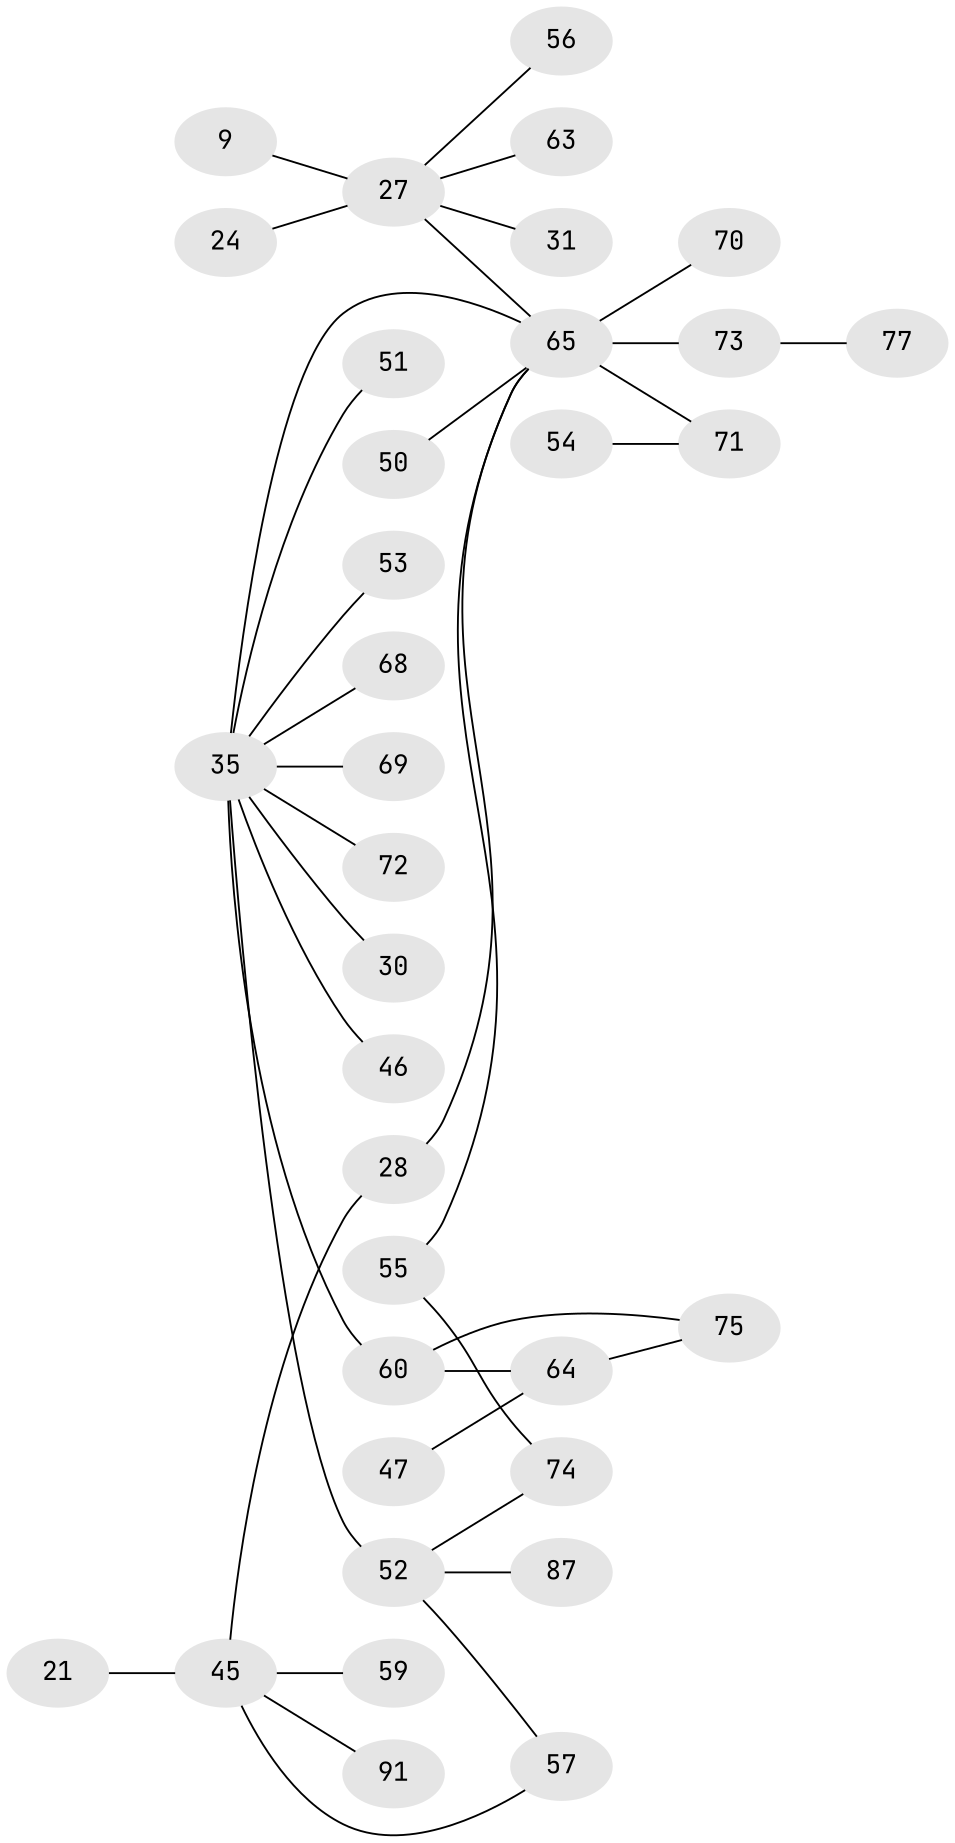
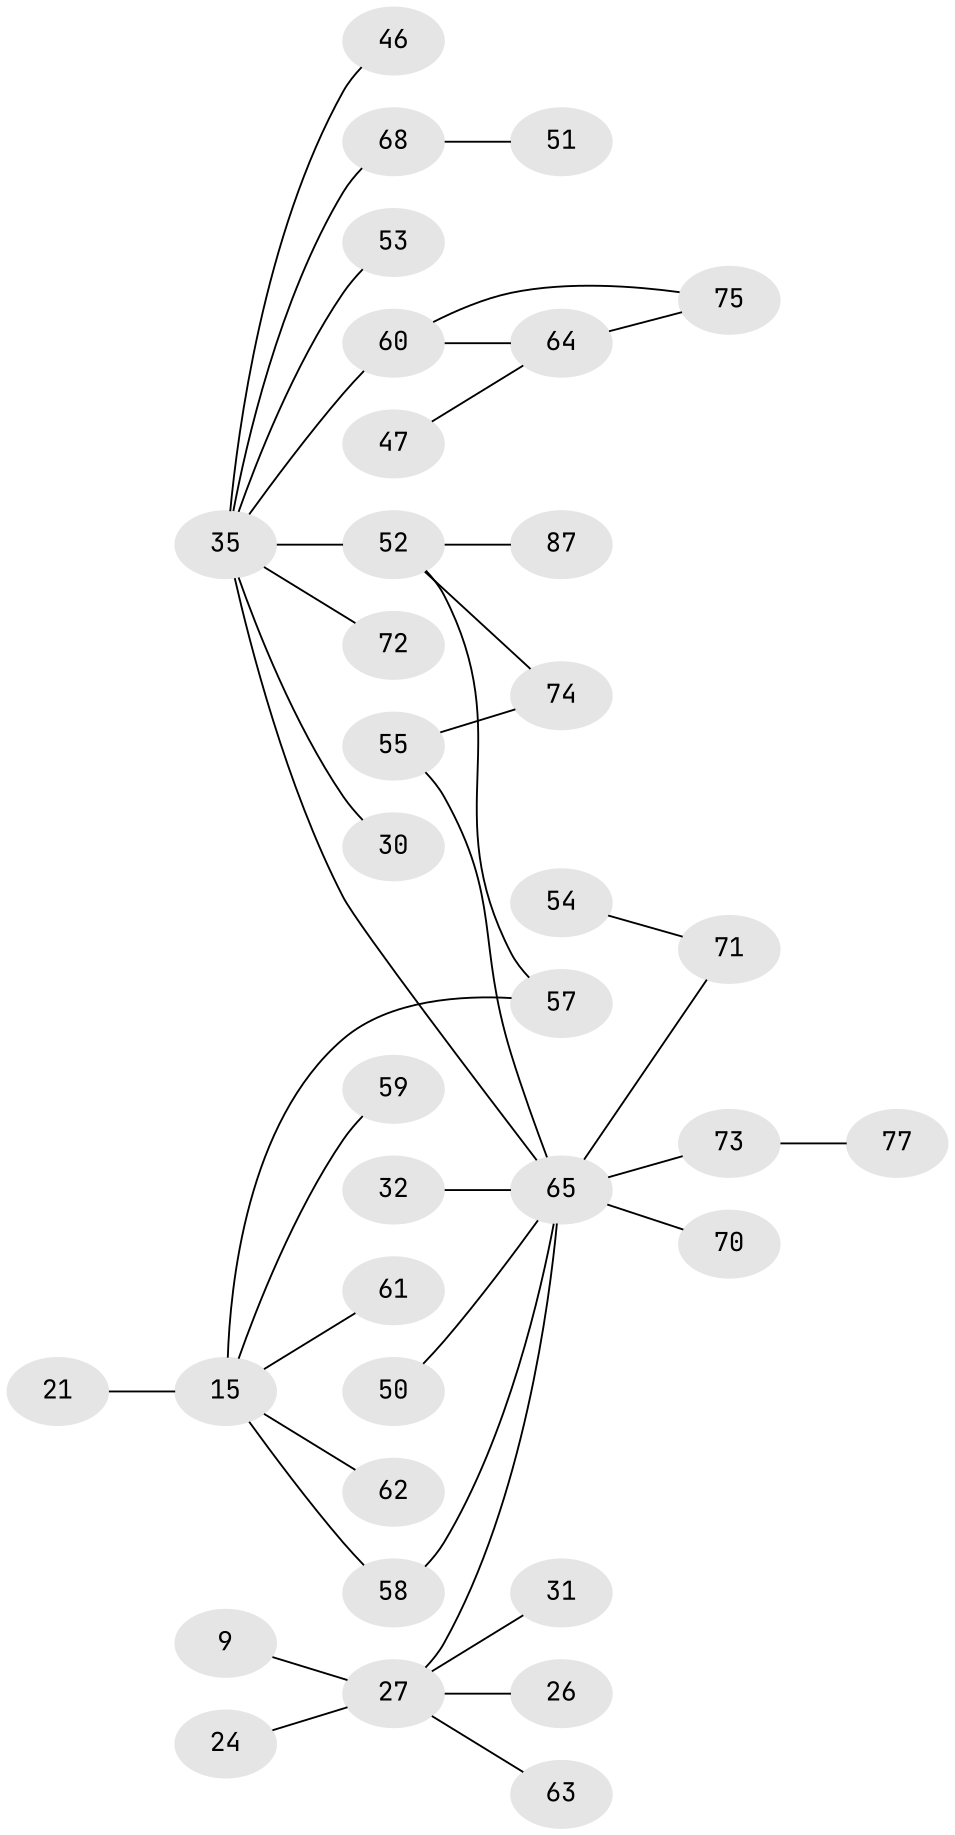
node "56": label "56" -> "26"
edge "51" -- "35": now "51" -- "68"
node "69": removed
node "28": label "28" -> "58"
node "32": added
node "62": added
node "45": label "45" -> "15"
node "91": label "91" -> "61"
